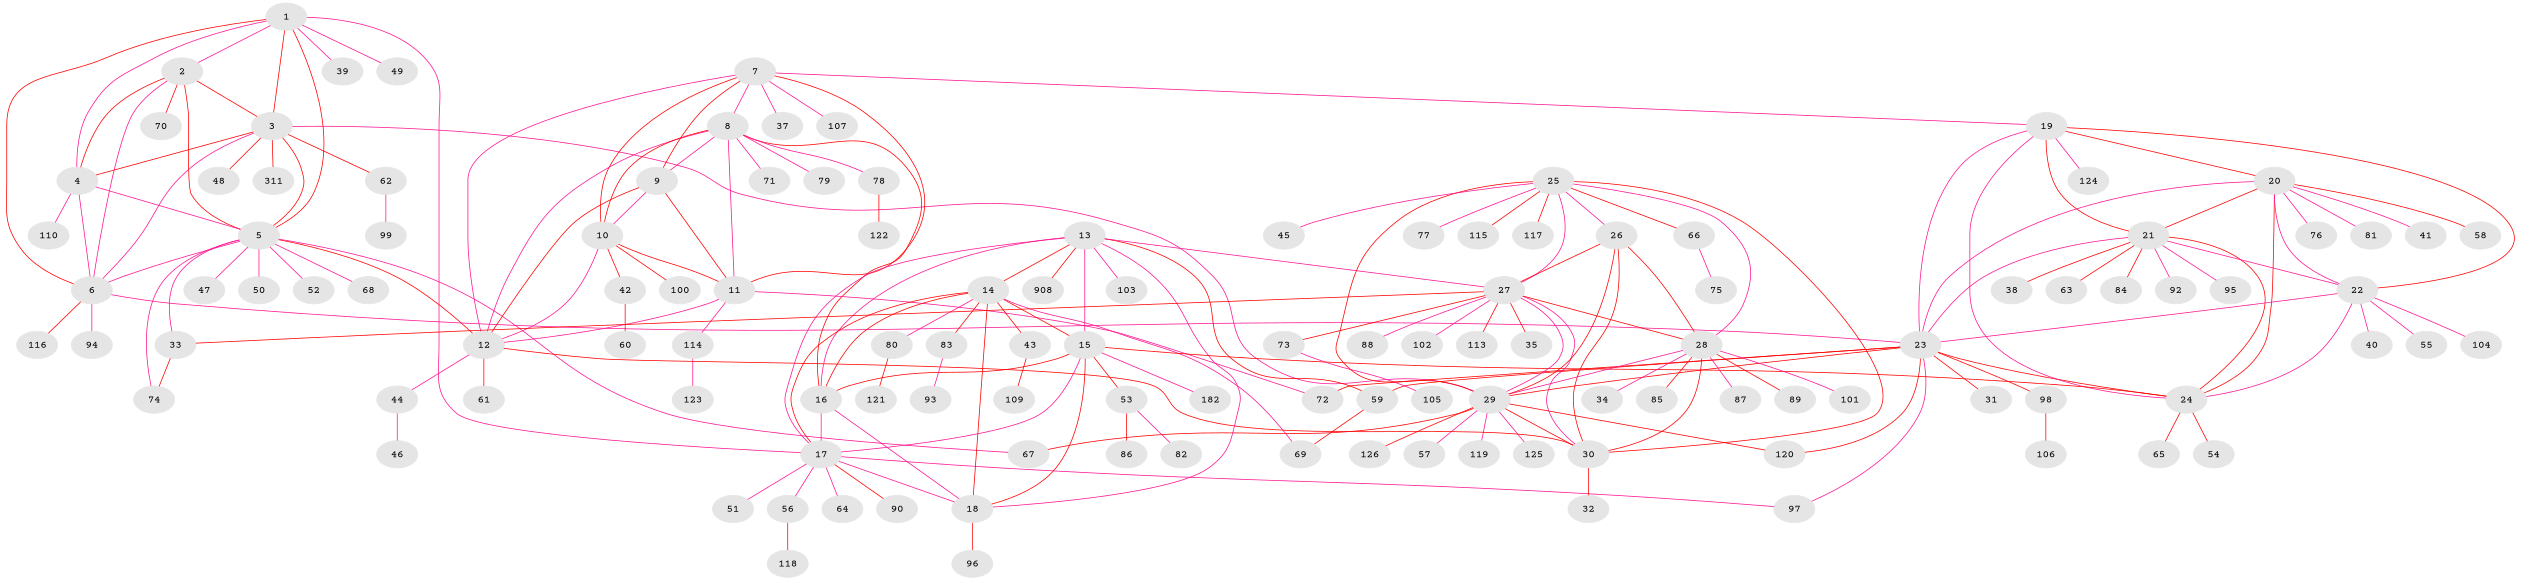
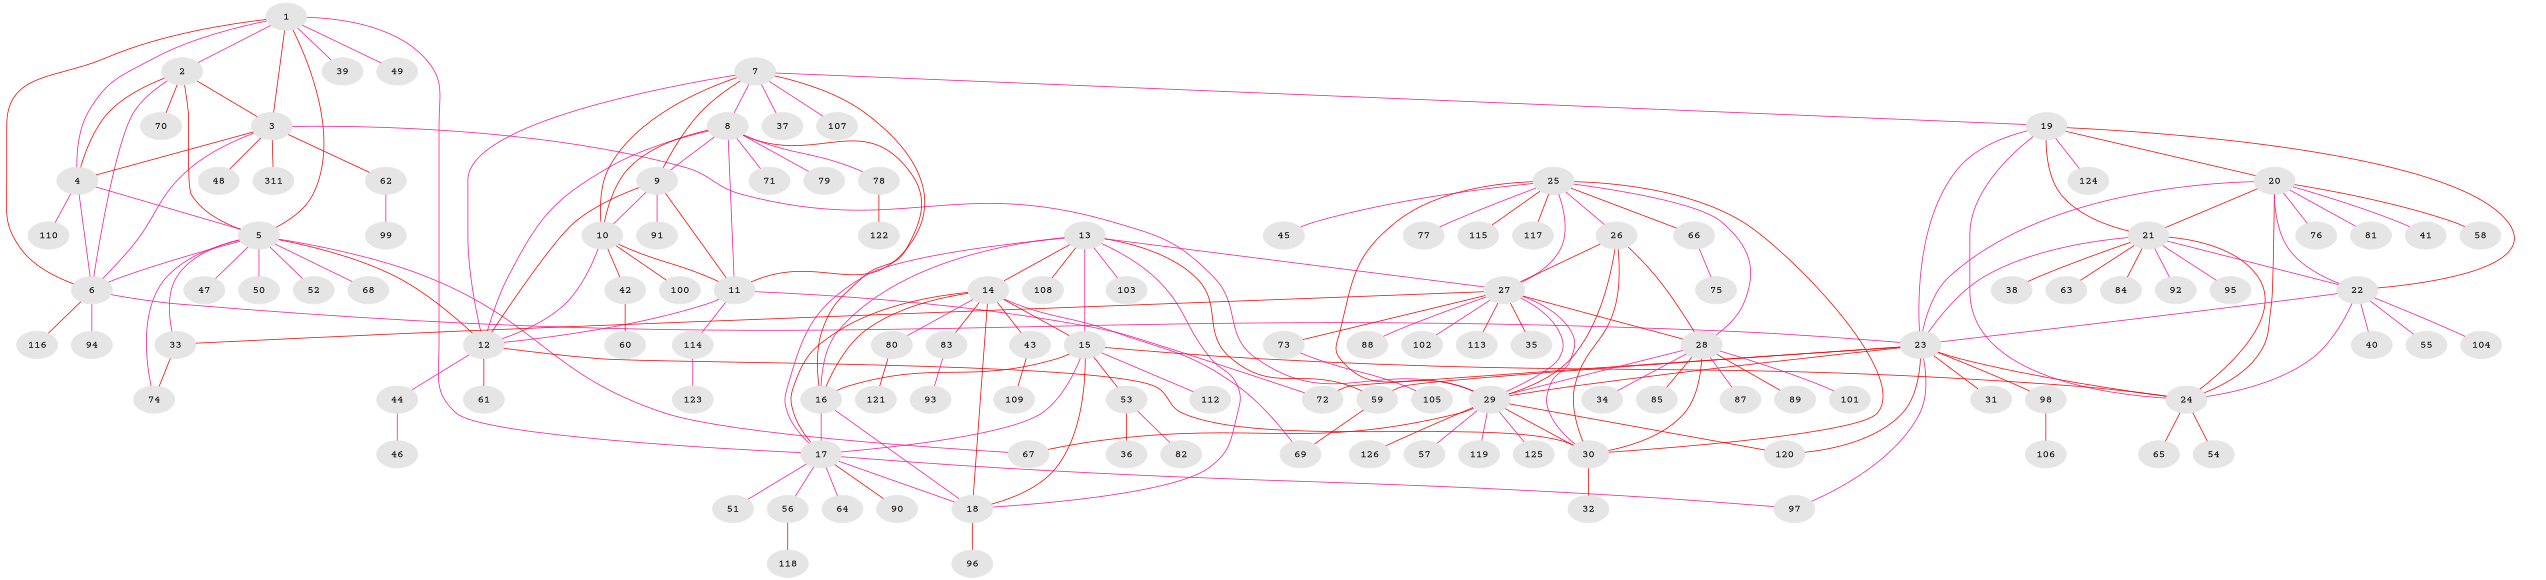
edge "3" -- "5": removed
node "91": added
node "908": label "908" -> "108"
node "182": label "182" -> "112"
node "86": label "86" -> "36"
